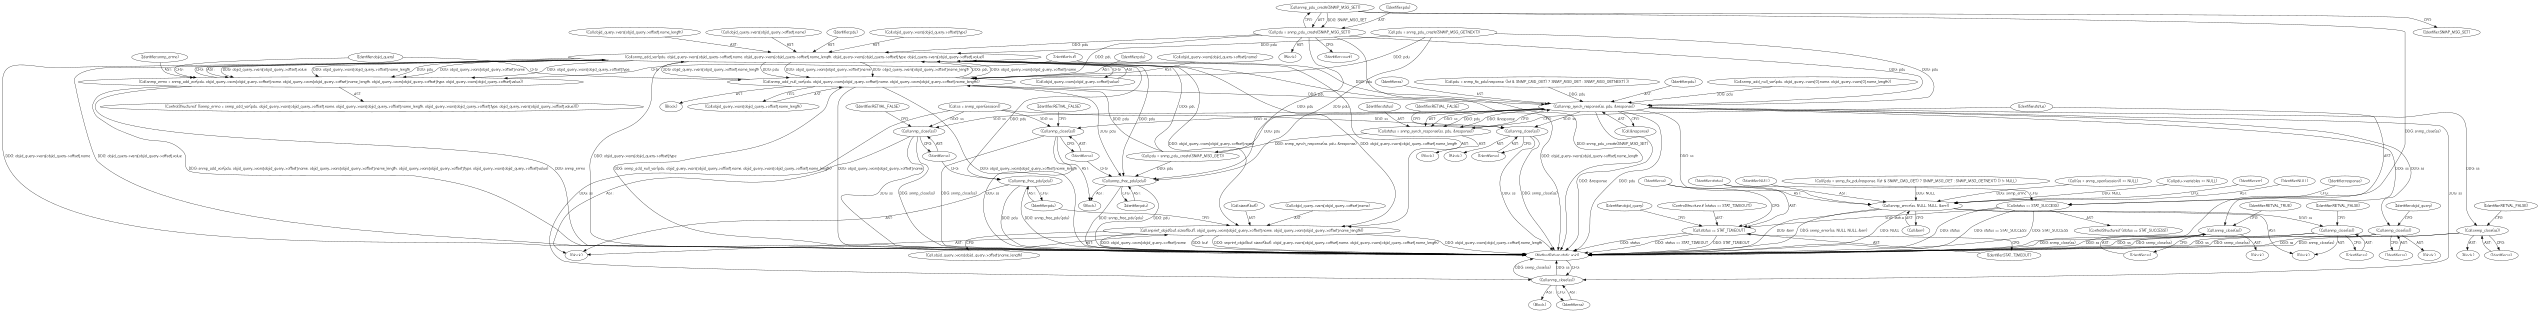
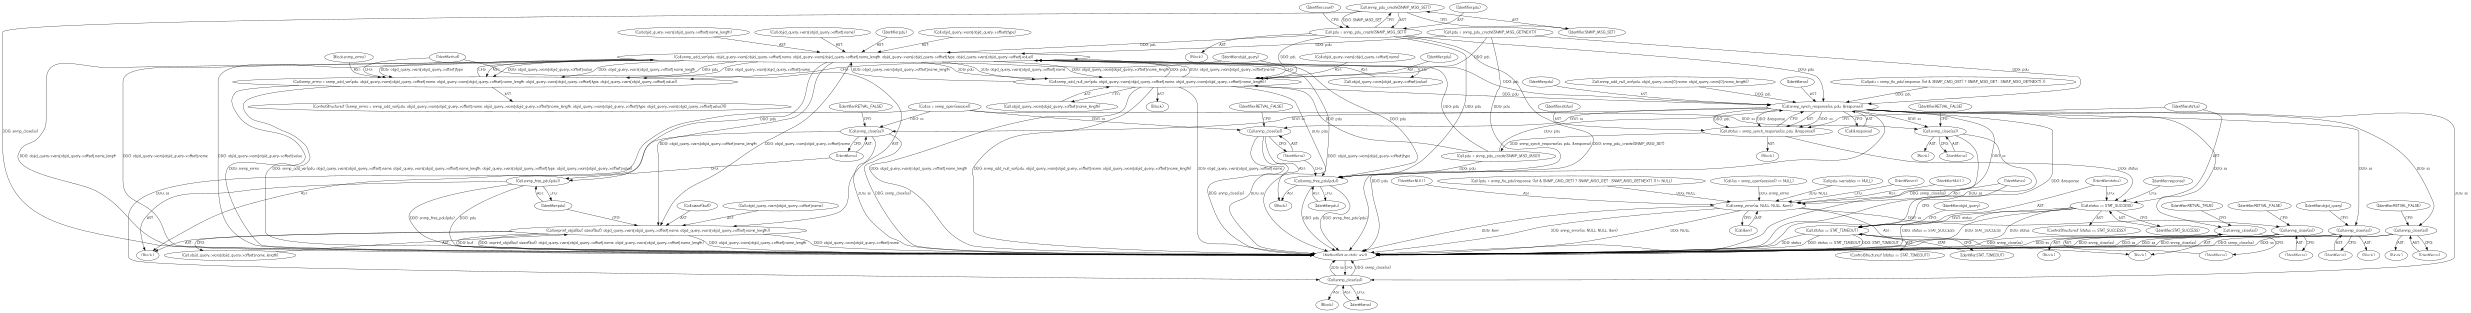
edge "(Identifier,SNMP_MSG_SET)" -> "(Call,snmp_pdu_create(SNMP_MSG_SET))": added, label "AST:"
edge "(Call,pdu = snmp_pdu_create(SNMP_MSG_SET))" -> "(Identifier,count)": reversed
node "(Identifier,snmp_errno)": label "(Identifier,snmp_errno)" -> "(Block,snmp_errno)"
node "(Call,pdu = snmp_pdu_create(SNMP_MSG_GET))": label "(Call,pdu = snmp_pdu_create(SNMP_MSG_GET))" -> "(Call,pdu = snmp_pdu_create(SNMP_MSG_MSG))"
edge "(Call,status = snmp_synch_response(ss, pdu, &response))" -> "(Call,status == STAT_SUCCESS)": added, label "DDG: status"
edge "(ControlStructure,if (status == STAT_TIMEOUT))" -> "(Call,status == STAT_TIMEOUT)": reversed
node "(Identifier,STAT_SUCCESS)": added
edge "(Identifier,STAT_TIMEOUT)" -> "(Call,status == STAT_TIMEOUT)": label "AST: " -> "STAT: "
